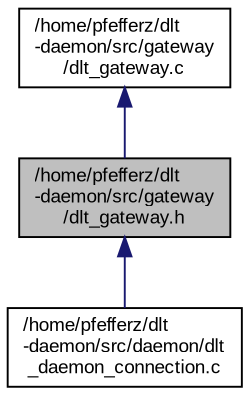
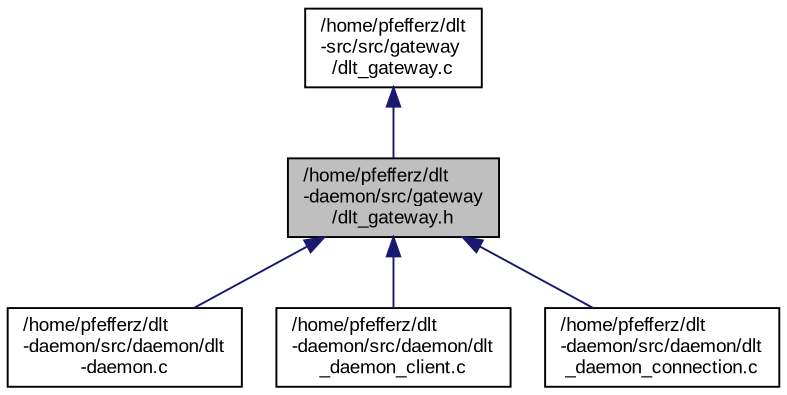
node "/home/pfefferz/dlt -daemon/src/gateway /dlt_gateway.c": label "/home/pfefferz/dlt -daemon/src/gateway /dlt_gateway.c" -> "/home/pfefferz/dlt -src/src/gateway /dlt_gateway.c"
node "/home/pfefferz/dlt -daemon/src/daemon/dlt -daemon.c": added
node "/home/pfefferz/dlt -daemon/src/daemon/dlt _daemon_client.c": added
